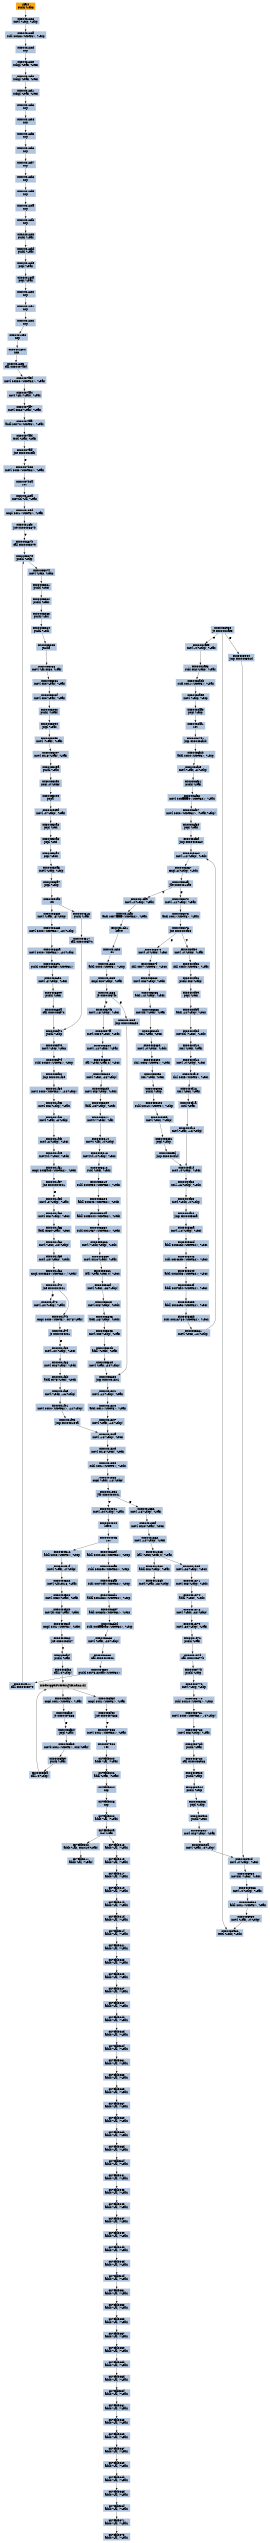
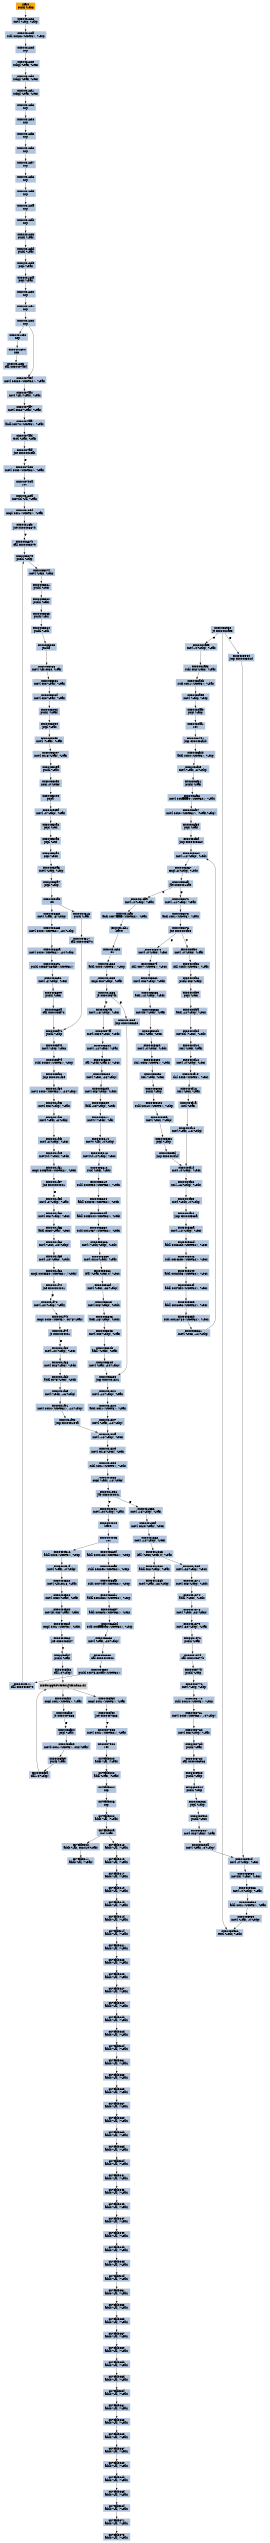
edge "0x004018e5 call 0x00407aef" -> "0x00407aef movl $0x30<UINT32>, %eax": now "0x004018e2 nop" -> "0x00407aef movl $0x30<UINT32>, %eax"
edge "0x00401f72 jne 0x00404041" -> "0x00401f7b cmpl $0x0<UINT8>, 0x78(%eax)": now "0x00401f78 movl -20(%ebp), %eax" -> "0x00401f7b cmpl $0x0<UINT8>, 0x78(%eax)"
